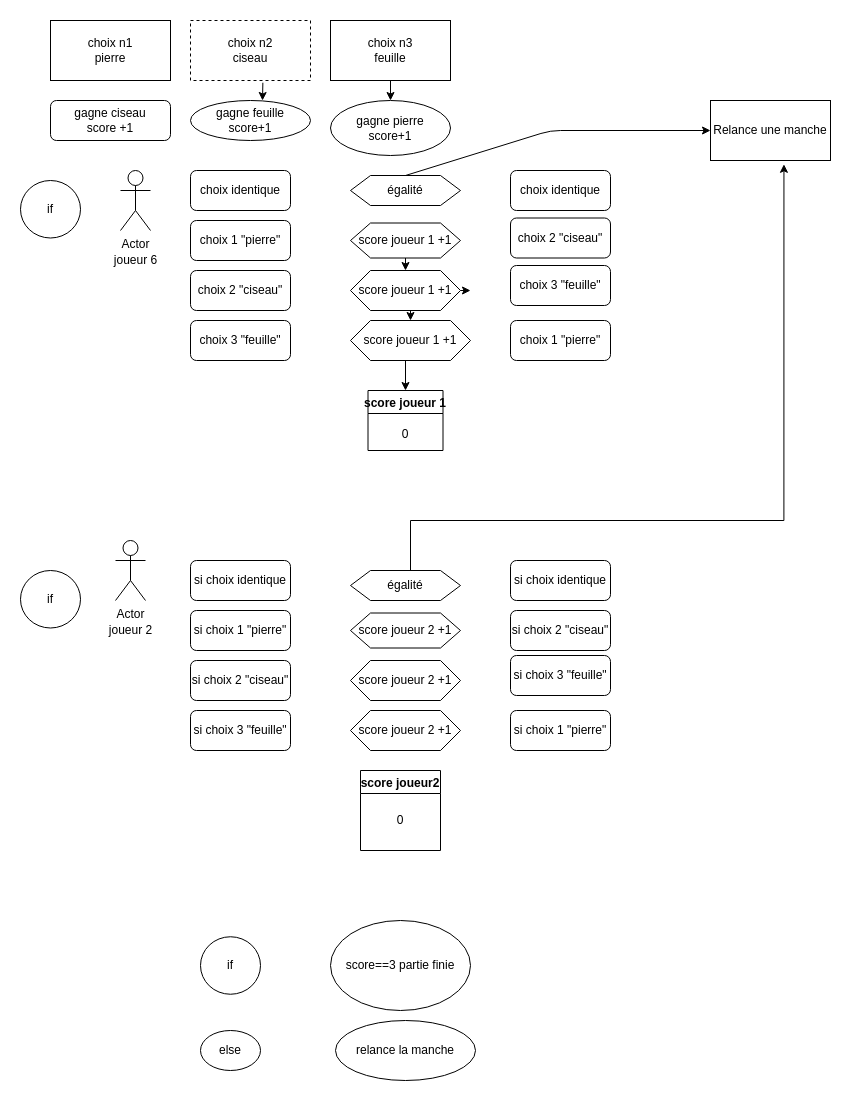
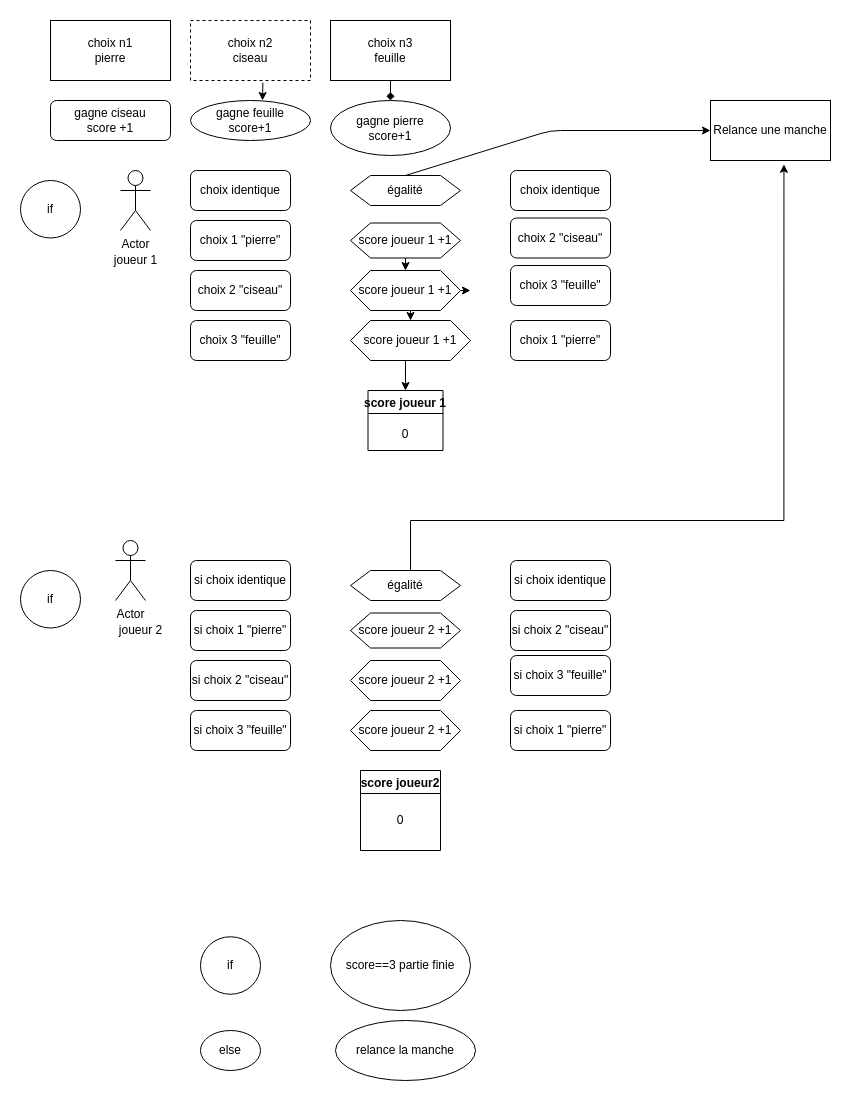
edge "choix n3 feuille" -> "gagne pierre score+1": arrowhead classic -> diamond
node "joueur 6": label "joueur 6" -> "joueur 1"
node "joueur 2": moved (131, 631) -> (141, 631)
